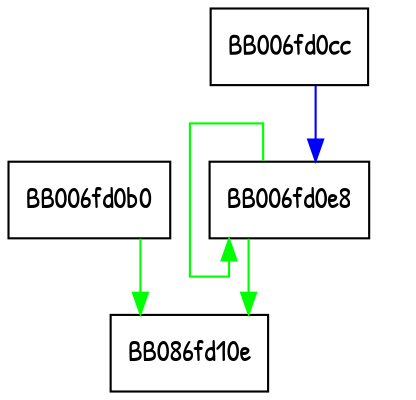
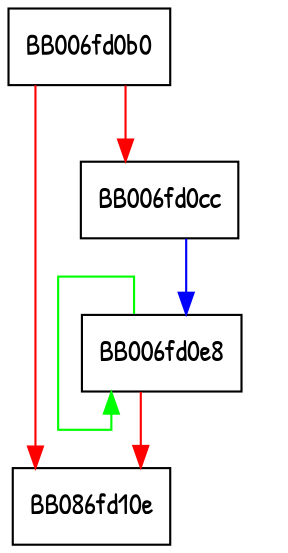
edge "BB006fd0b0" -> "BB006fd0cc": added
edge "BB006fd0b0" -> "BB086fd10e": color green -> red
edge "BB006fd0e8" -> "BB086fd10e": color green -> red
